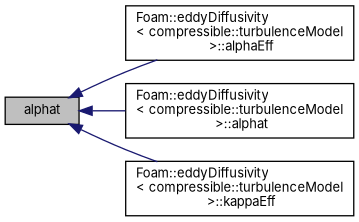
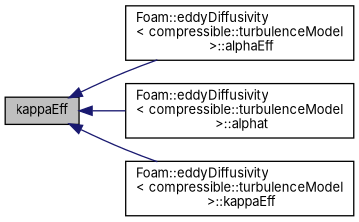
node "alphat": label "alphat" -> "kappaEff"
